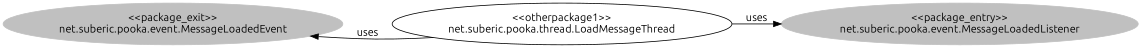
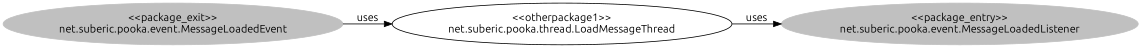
edge "<<otherpackage1>> net.suberic.pooka.thread.LoadMessageThread" -> "<<package_exit>> net.suberic.pooka.event.MessageLoadedEvent": reversed
